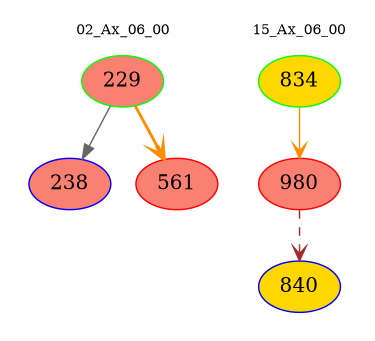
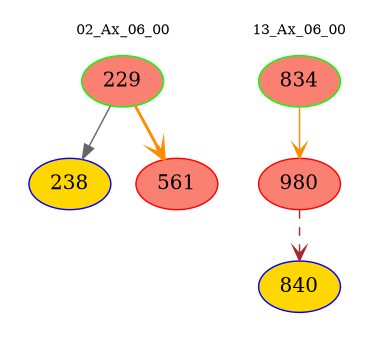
cluster "15_Ax_06_00": label "15_Ax_06_00" -> "13_Ax_06_00"
node "834": fillcolor gold -> salmon
node "238": fillcolor salmon -> gold
